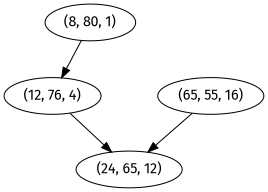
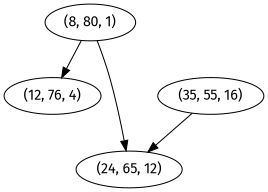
node "(65, 55, 16)": label "(65, 55, 16)" -> "(35, 55, 16)"
edge "(12, 76, 4)" -> "(24, 65, 12)": now "(8, 80, 1)" -> "(24, 65, 12)"
